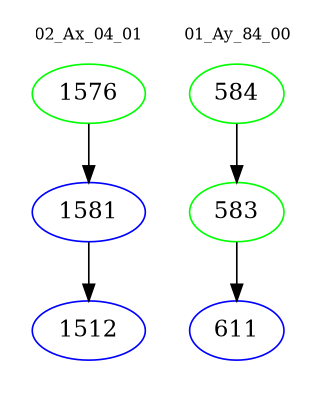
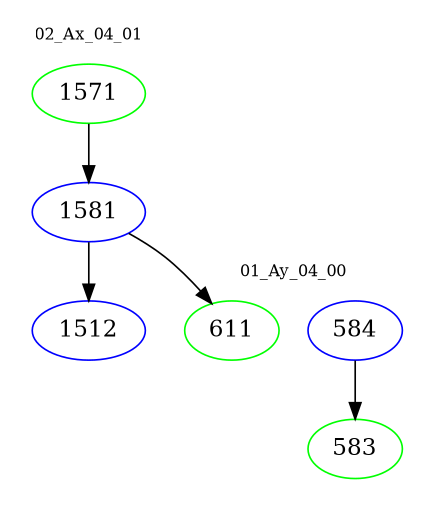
cluster "01_Ay_84_00": label "01_Ay_84_00" -> "01_Ay_04_00"
node "1576": label "1576" -> "1571"
node "584": color green -> blue
edge "583" -> "611": now "1581" -> "611"
node "611": color blue -> green
